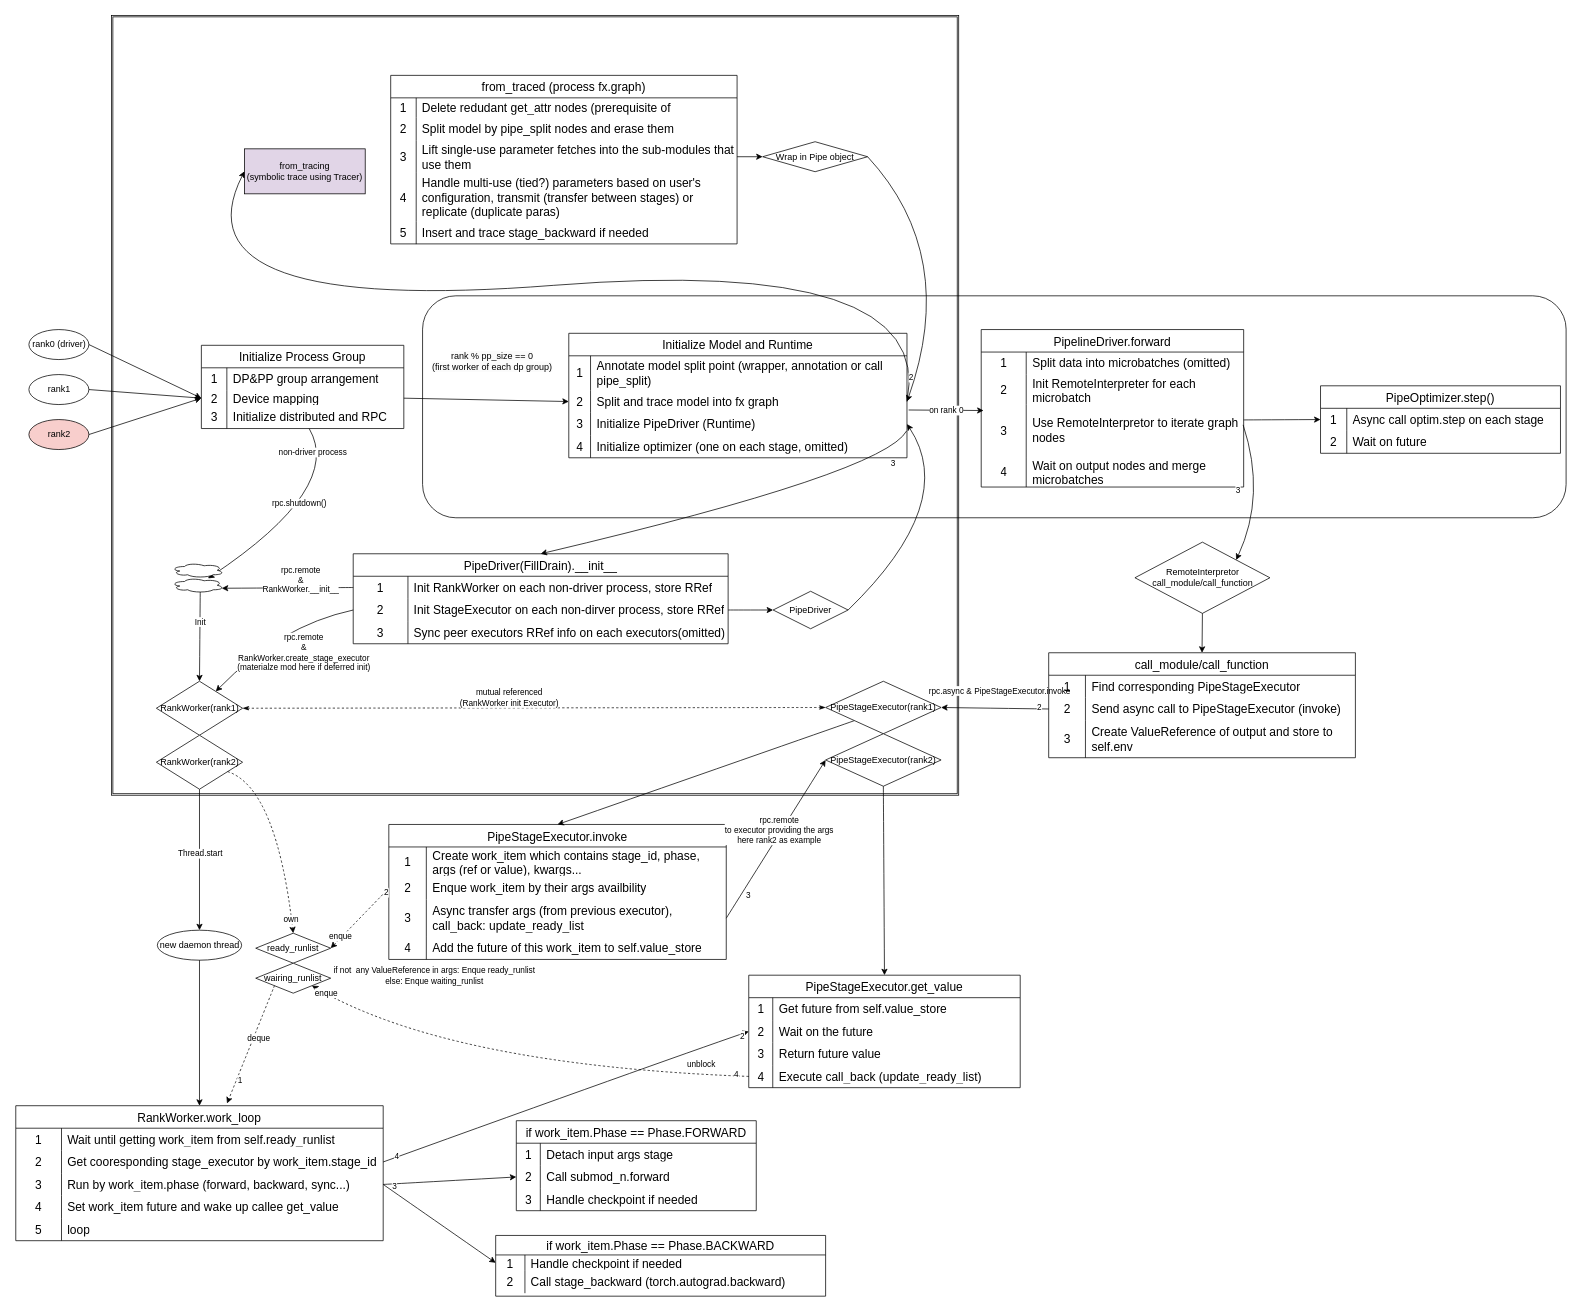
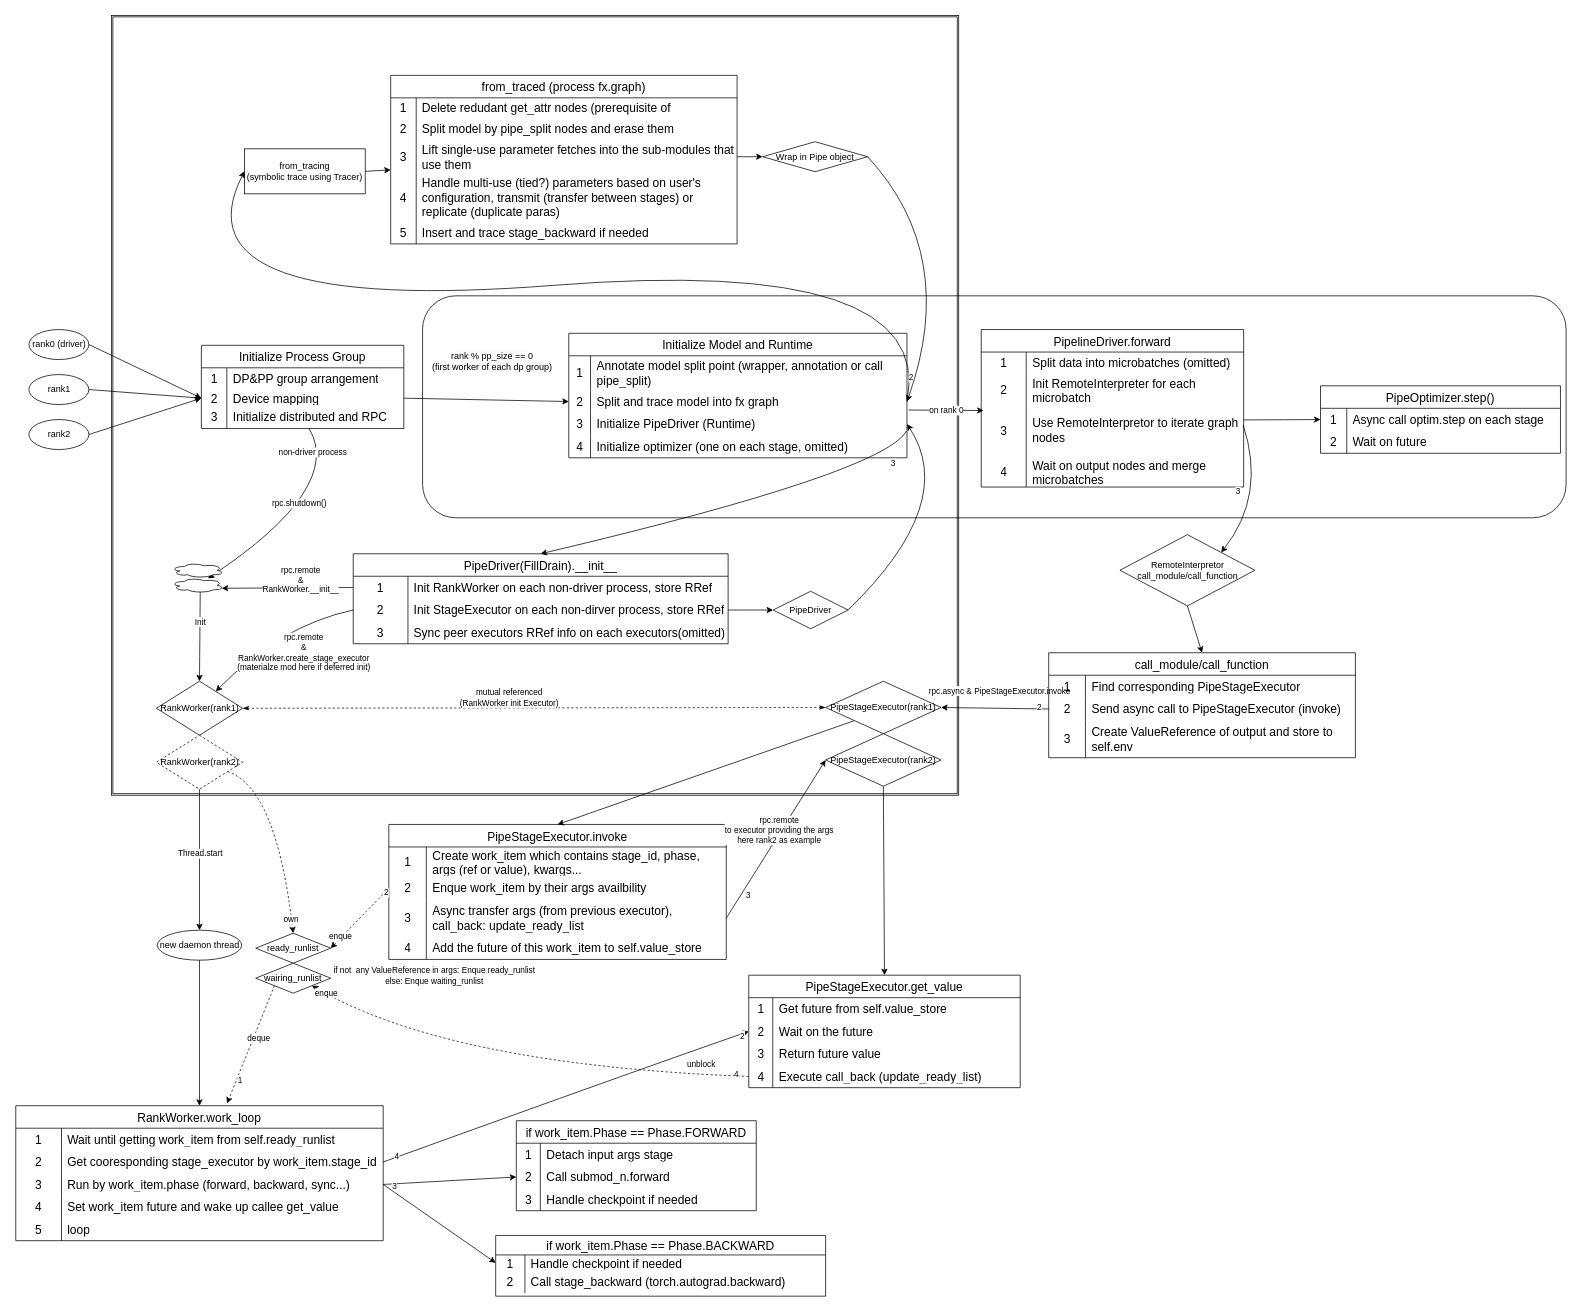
node "from_tracing (symbolic trace using Tracer)": fillcolor #e1d5e7 -> #ffffff
edge "from_tracing (symbolic trace using Tracer)" -> "from_traced (process fx.graph)": added
node "rank2": fillcolor #f8cecc -> #ffffff
node "RemoteInterpretor call_module/call_function": moved (1202, 578) -> (1187, 570)
node "RankWorker(rank2)": style solid -> dashed
